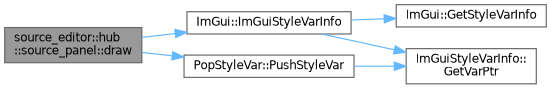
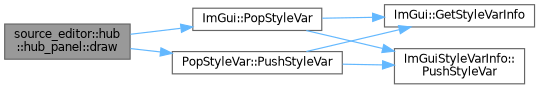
node "ImGui::ImGuiStyleVarInfo": label "ImGui::ImGuiStyleVarInfo" -> "ImGui::PopStyleVar"
edge "PopStyleVar::PushStyleVar" -> "ImGui::GetStyleVarInfo": added
node "source_editor::hub ::source_panel::draw": label "source_editor::hub ::source_panel::draw" -> "source_editor::hub ::hub_panel::draw"
node "ImGuiStyleVarInfo:: GetVarPtr": label "ImGuiStyleVarInfo:: GetVarPtr" -> "ImGuiStyleVarInfo:: PushStyleVar"
